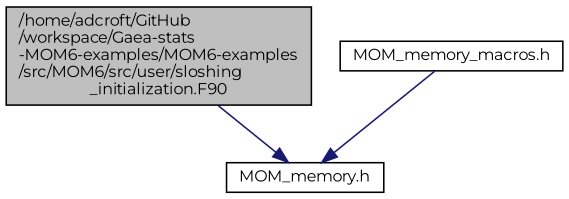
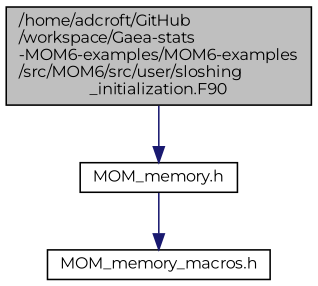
edge "MOM_memory_macros.h" -> "MOM_memory.h": reversed
